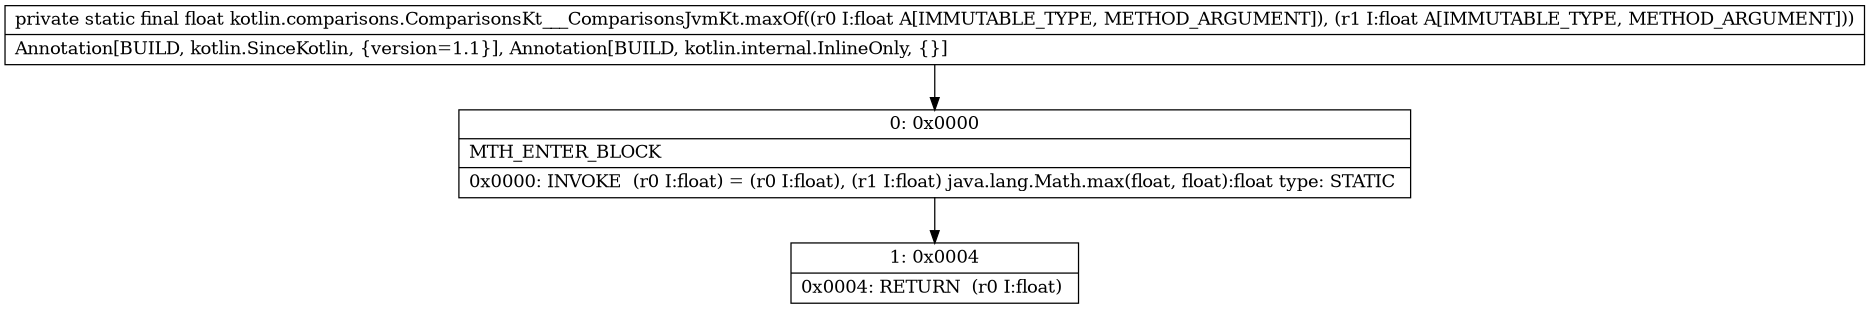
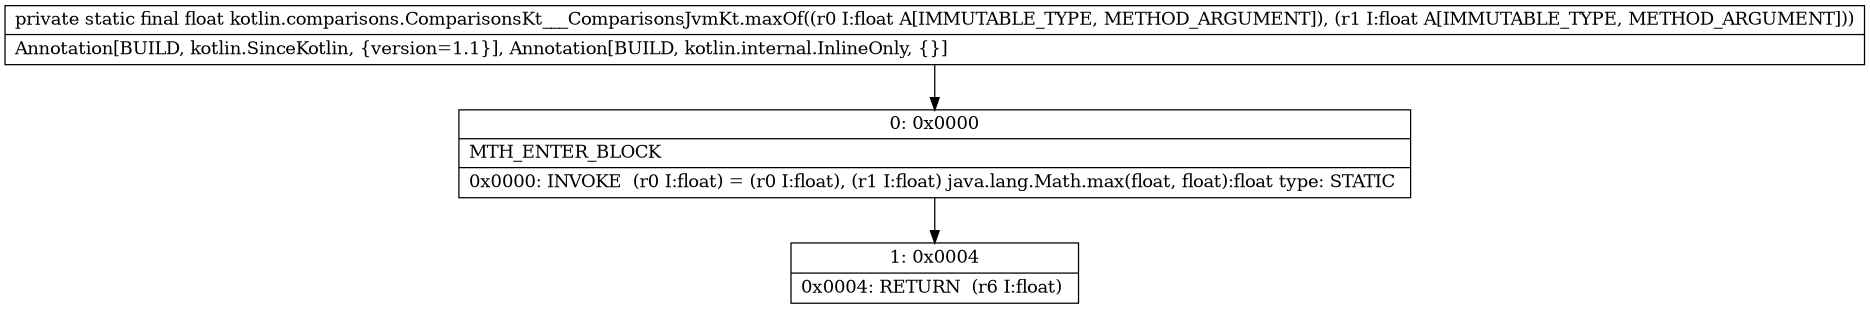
node "1: 0x0004": text "0x0004: RETURN  (r0 I:float)" -> "0x0004: RETURN  (r6 I:float)"
